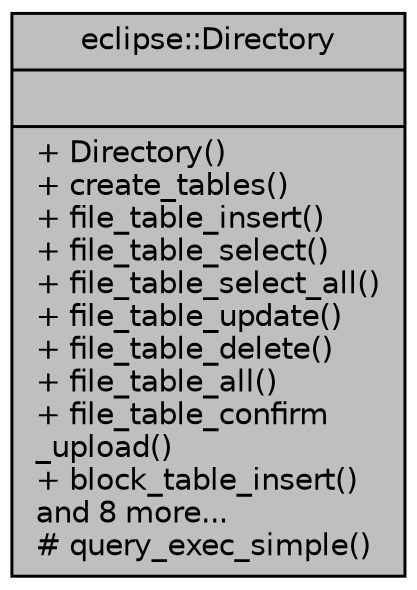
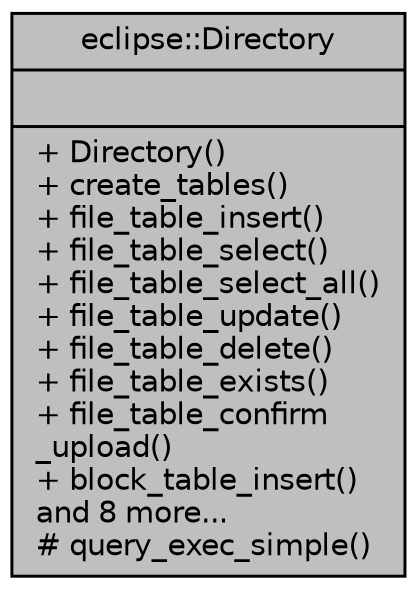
node "eclipse::Directory": text "+ file_table_all()" -> "+ file_table_exists()"
